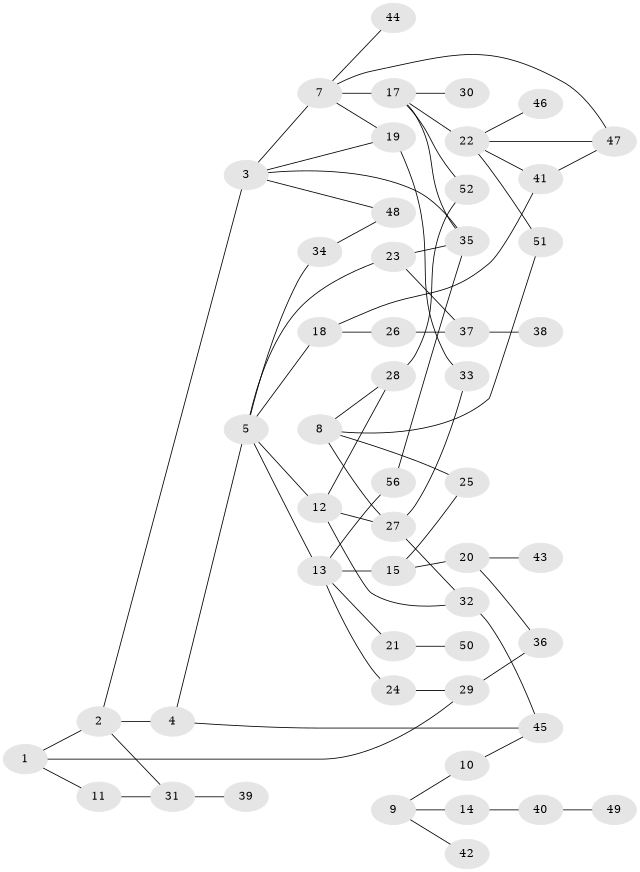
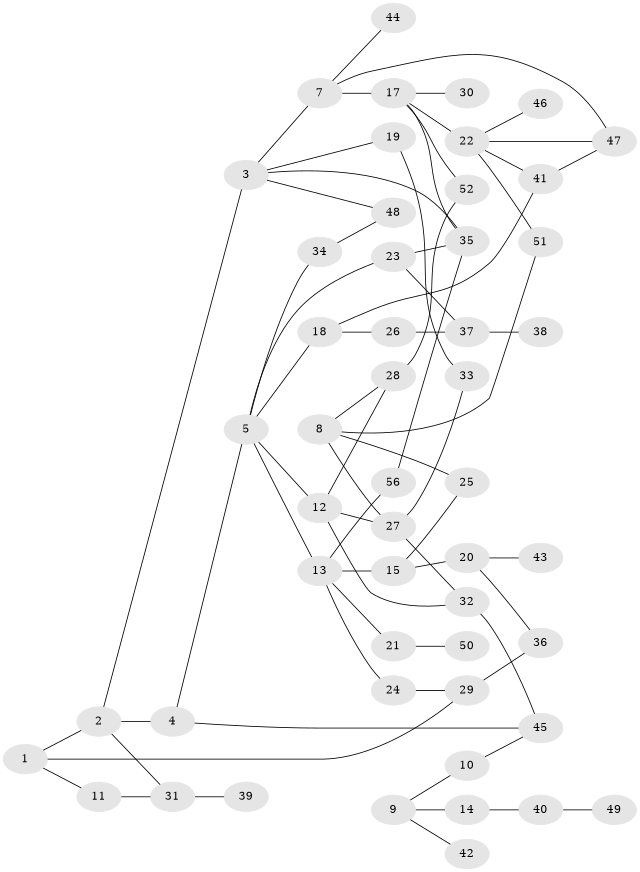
edge "7" -- "19": removed
